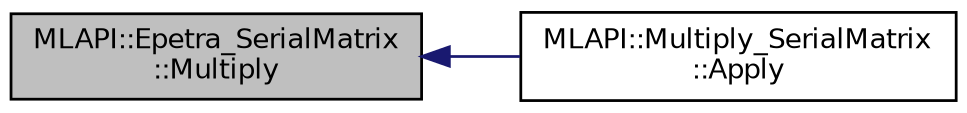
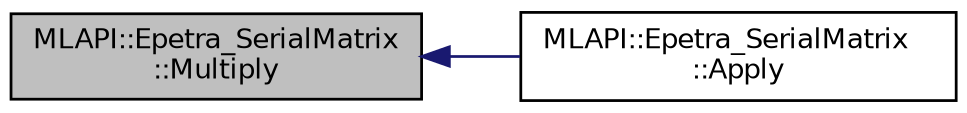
node "MLAPI::Multiply_SerialMatrix ::Apply": label "MLAPI::Multiply_SerialMatrix ::Apply" -> "MLAPI::Epetra_SerialMatrix ::Apply"
